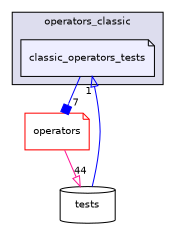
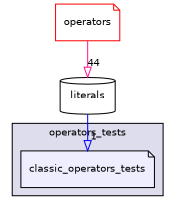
cluster "operators_classic": label "operators_classic" -> "operators_tests"
edge "classic_operators_tests" -> "operators": removed
node "tests": label "tests" -> "literals"
